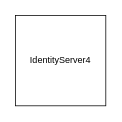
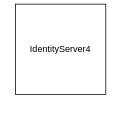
node "IdentityServer4": moved (60, 60) -> (60, 49)
